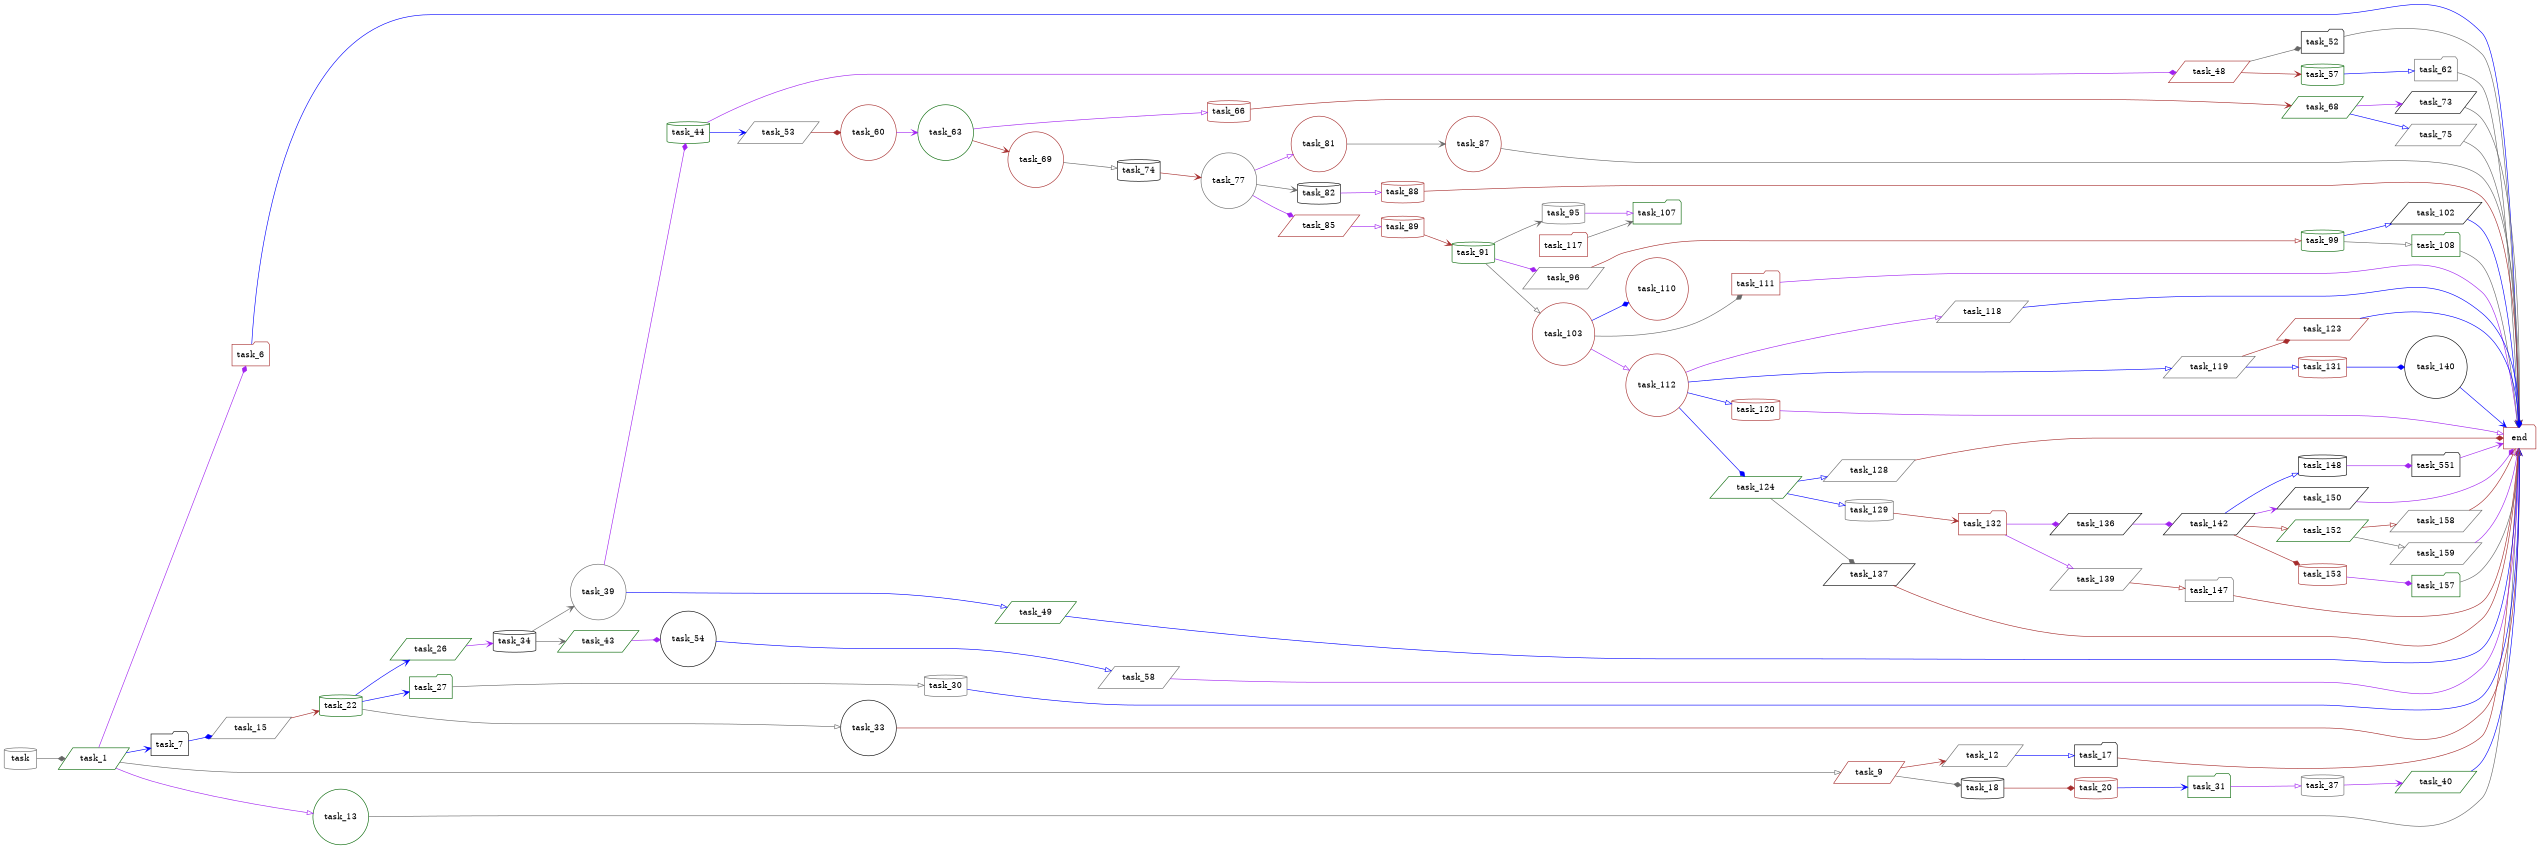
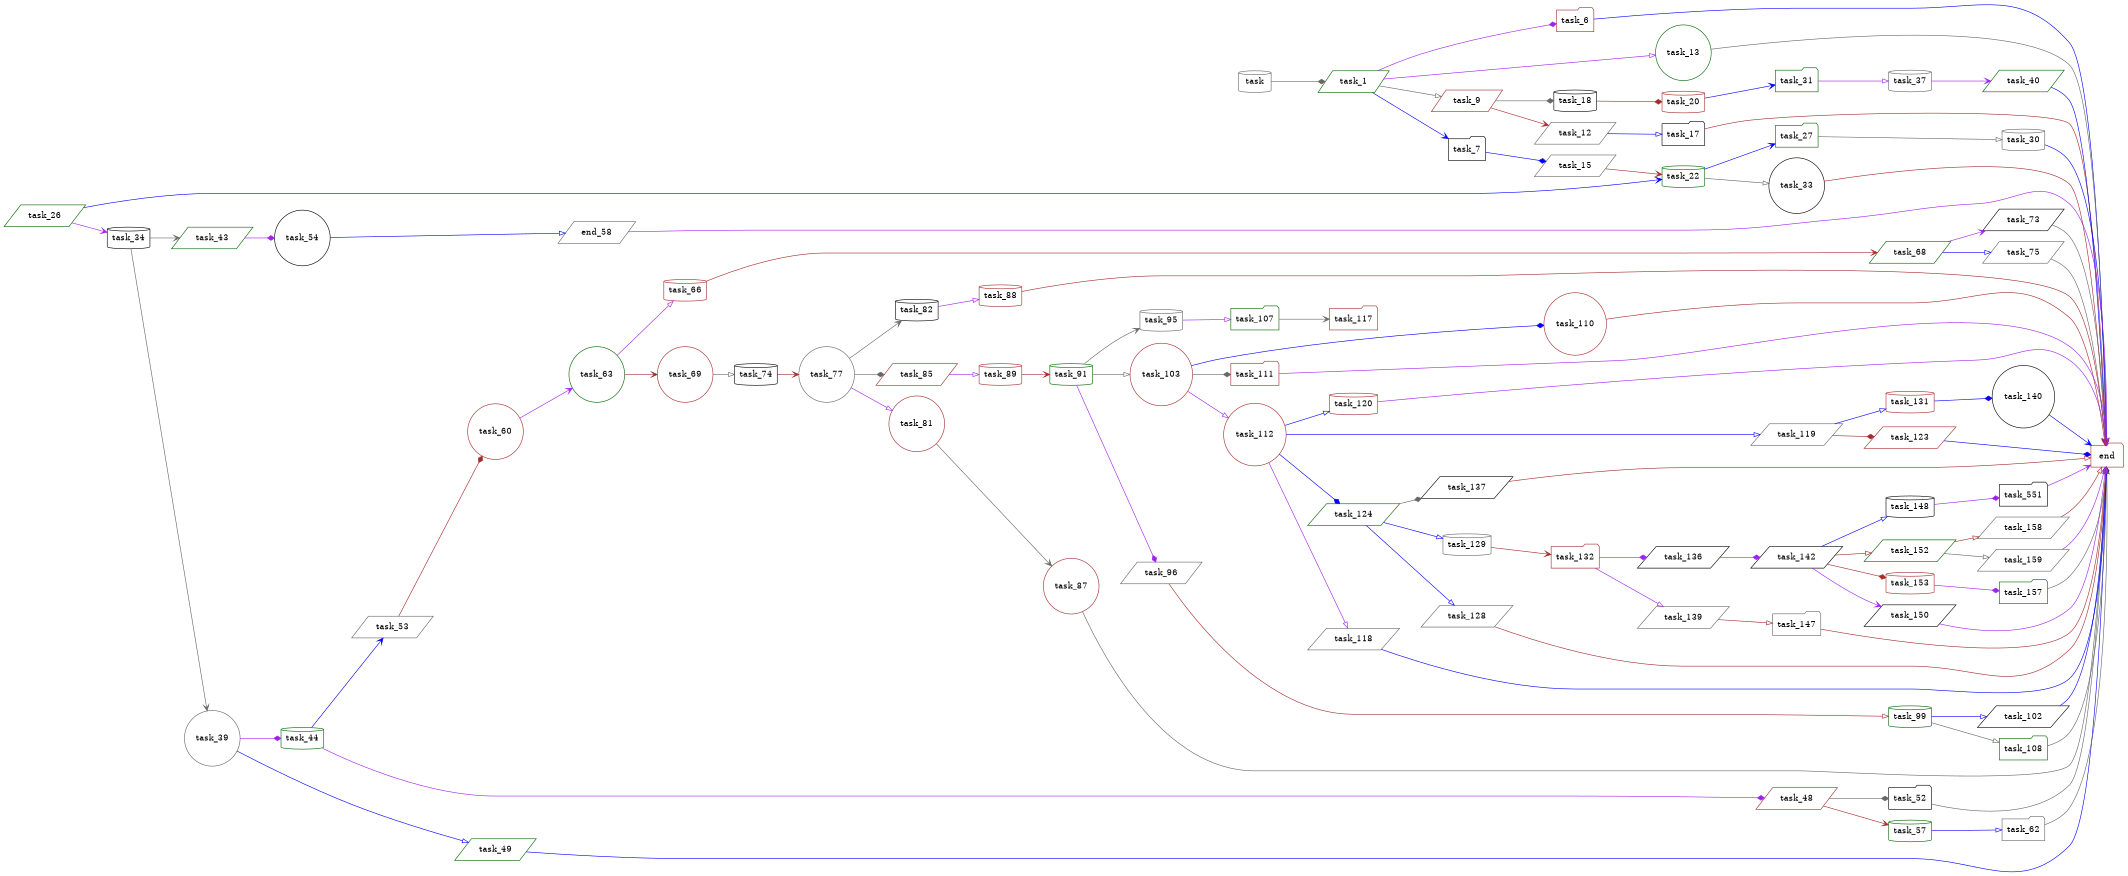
edge "task_77" -> "task_85": color purple -> gray40
edge "task_117" -> "task_107": reversed
edge "task_110" -> "end": added
node "task_58": label "task_58" -> "end_58"
edge "task_22" -> "task_26": reversed
